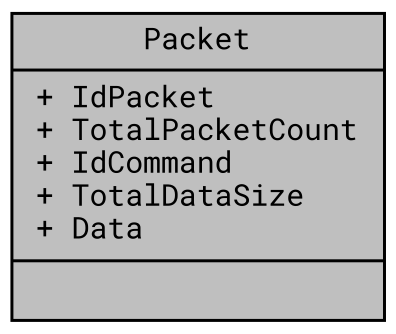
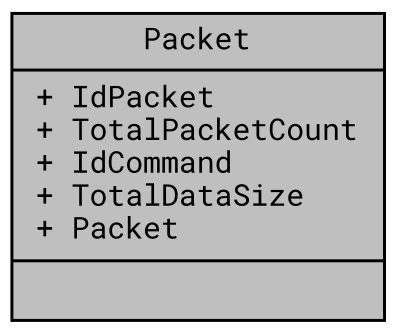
node "Packet": text "+ Data" -> "+ Packet"
